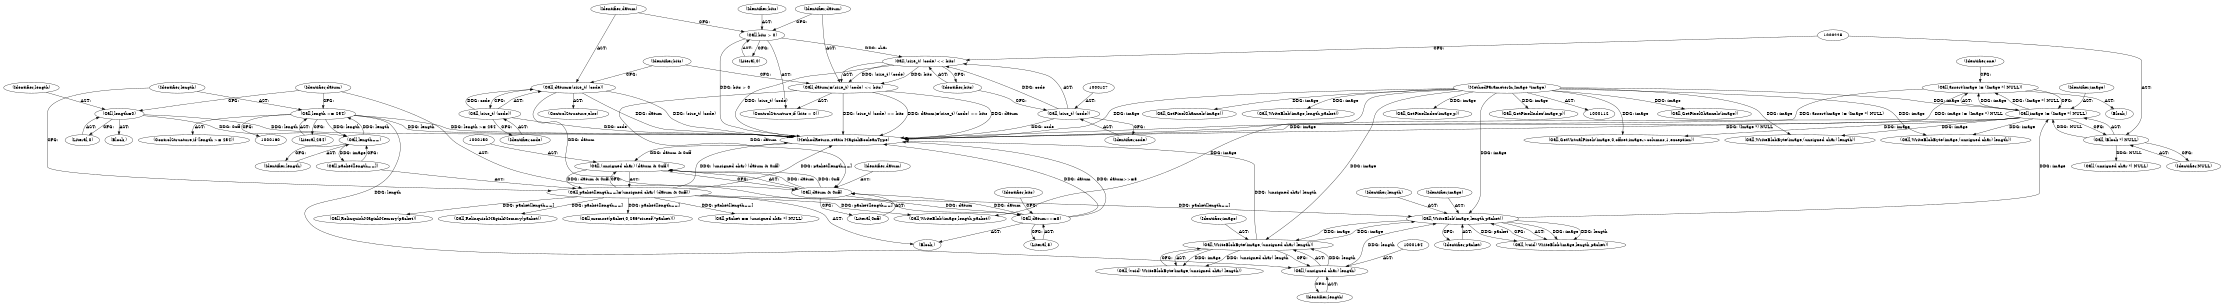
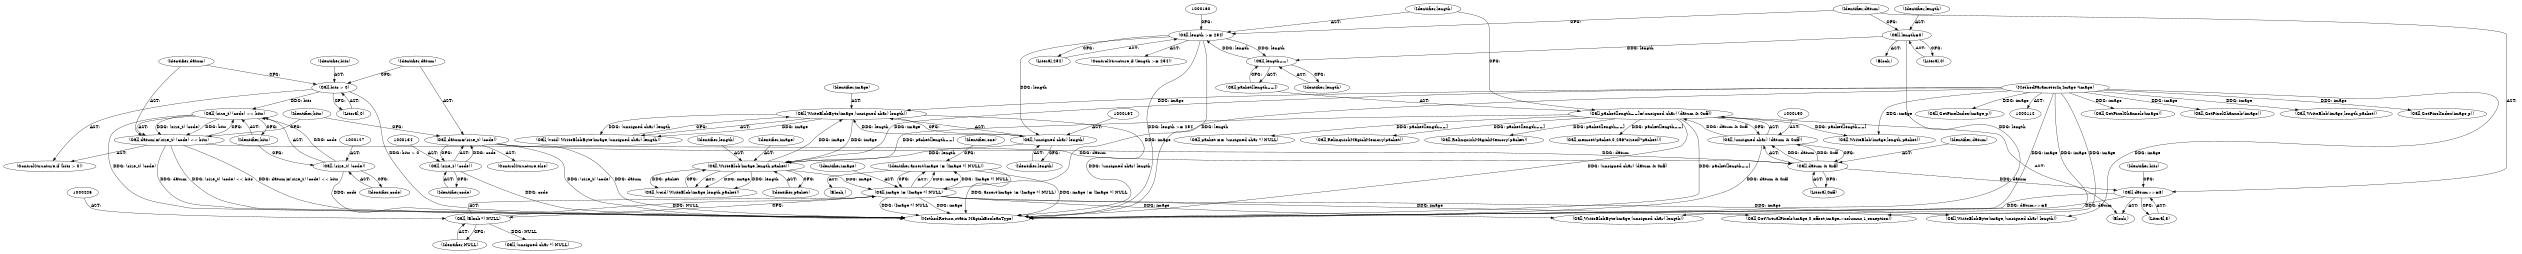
edge "(Call,bits > 0)" -> "(Call,(size_t) (code) << bits)": label "DDG: char" -> "DDG: bits"
edge "1000225" -> "(Call,(size_t) (code) << bits)": now "(Call,datum|=(size_t) (code) << bits)" -> "(Call,(size_t) (code) << bits)"
node "(Call,assert(image != (Image *) NULL))": label "(Call,assert(image != (Image *) NULL))" -> "(Identifier,assert(image != (Image *) NULL))"
edge "(Call,length >= 254)" -> "1000160": reversed
edge "(Call,length=0)" -> "(Call,length++)": label "DDG: 0xff" -> "DDG: length"
node "1000134": added
edge "(MethodReturn,static MagickBooleanType)" -> "(Call,(unsigned char) (datum & 0xff))": reversed
edge "(Call,length++)" -> "(Call,packet[length++])": label "DDG: image" -> "AST: "
edge "(Call,datum>>=8)" -> "(Call,datum & 0xff)": removed, label "DDG: datum"
